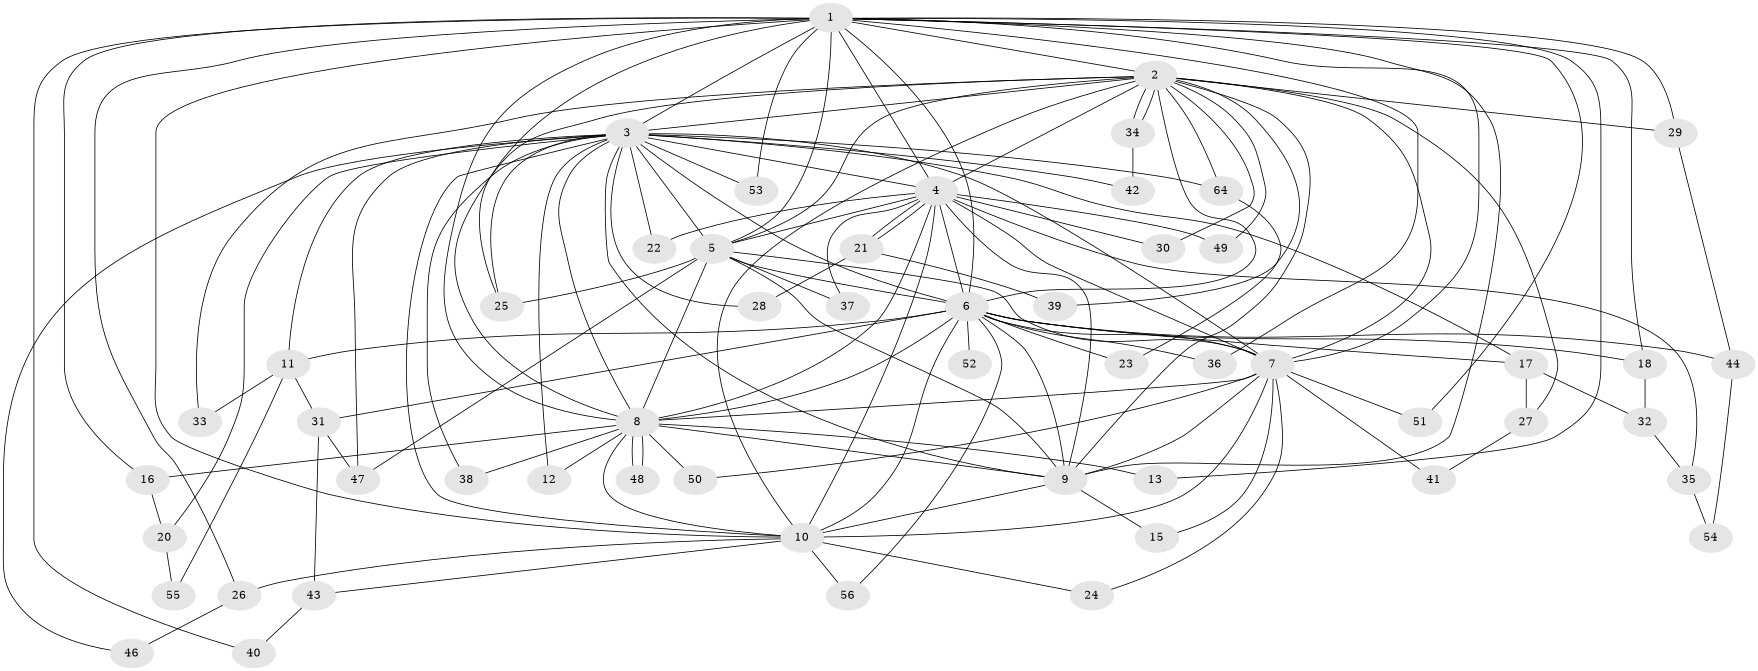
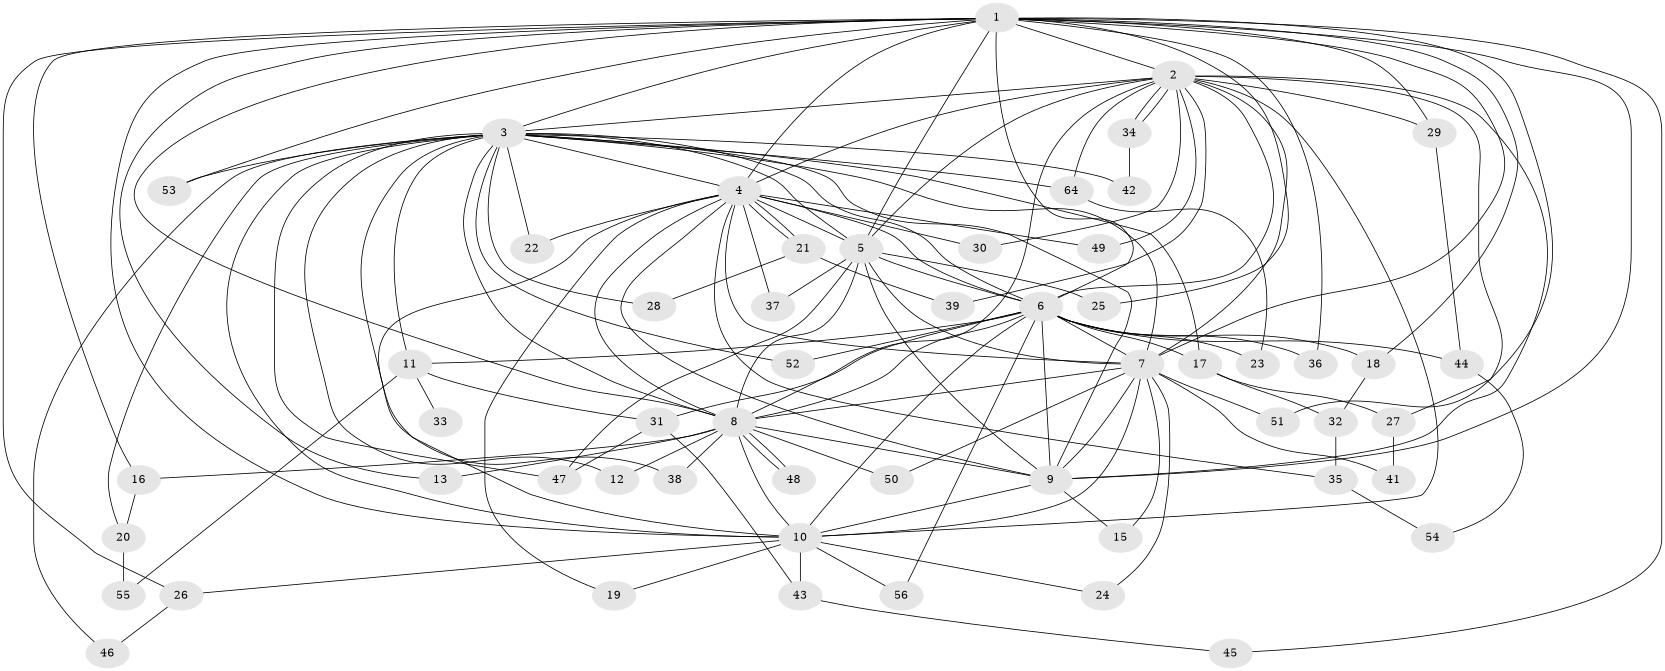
edge "2" -- "33": removed
edge "3" -- "25": now "3" -- "52"
node "19": added
node "40": label "40" -> "45"
